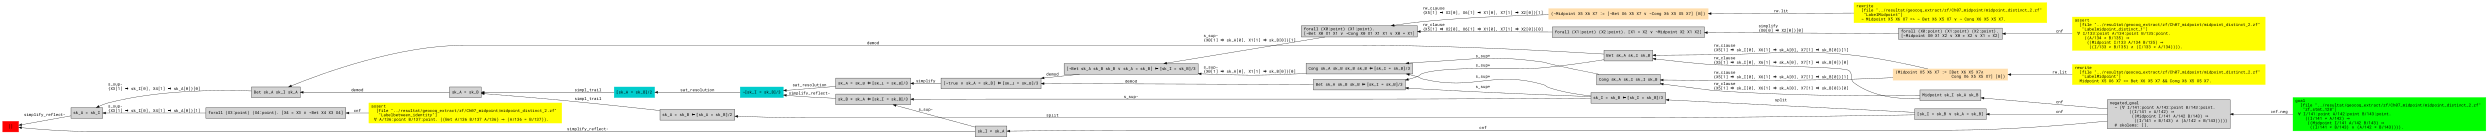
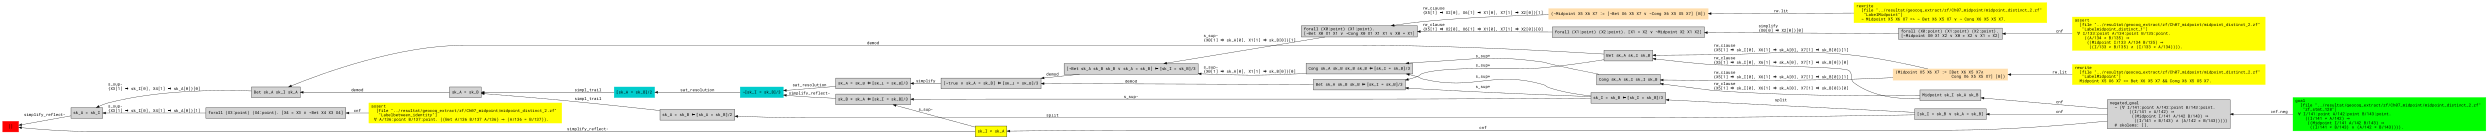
node "sk_I ≠ sk_A": fillcolor lightgrey -> yellow
